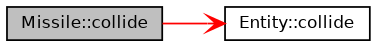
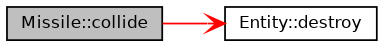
node "Entity::collide": label "Entity::collide" -> "Entity::destroy"
